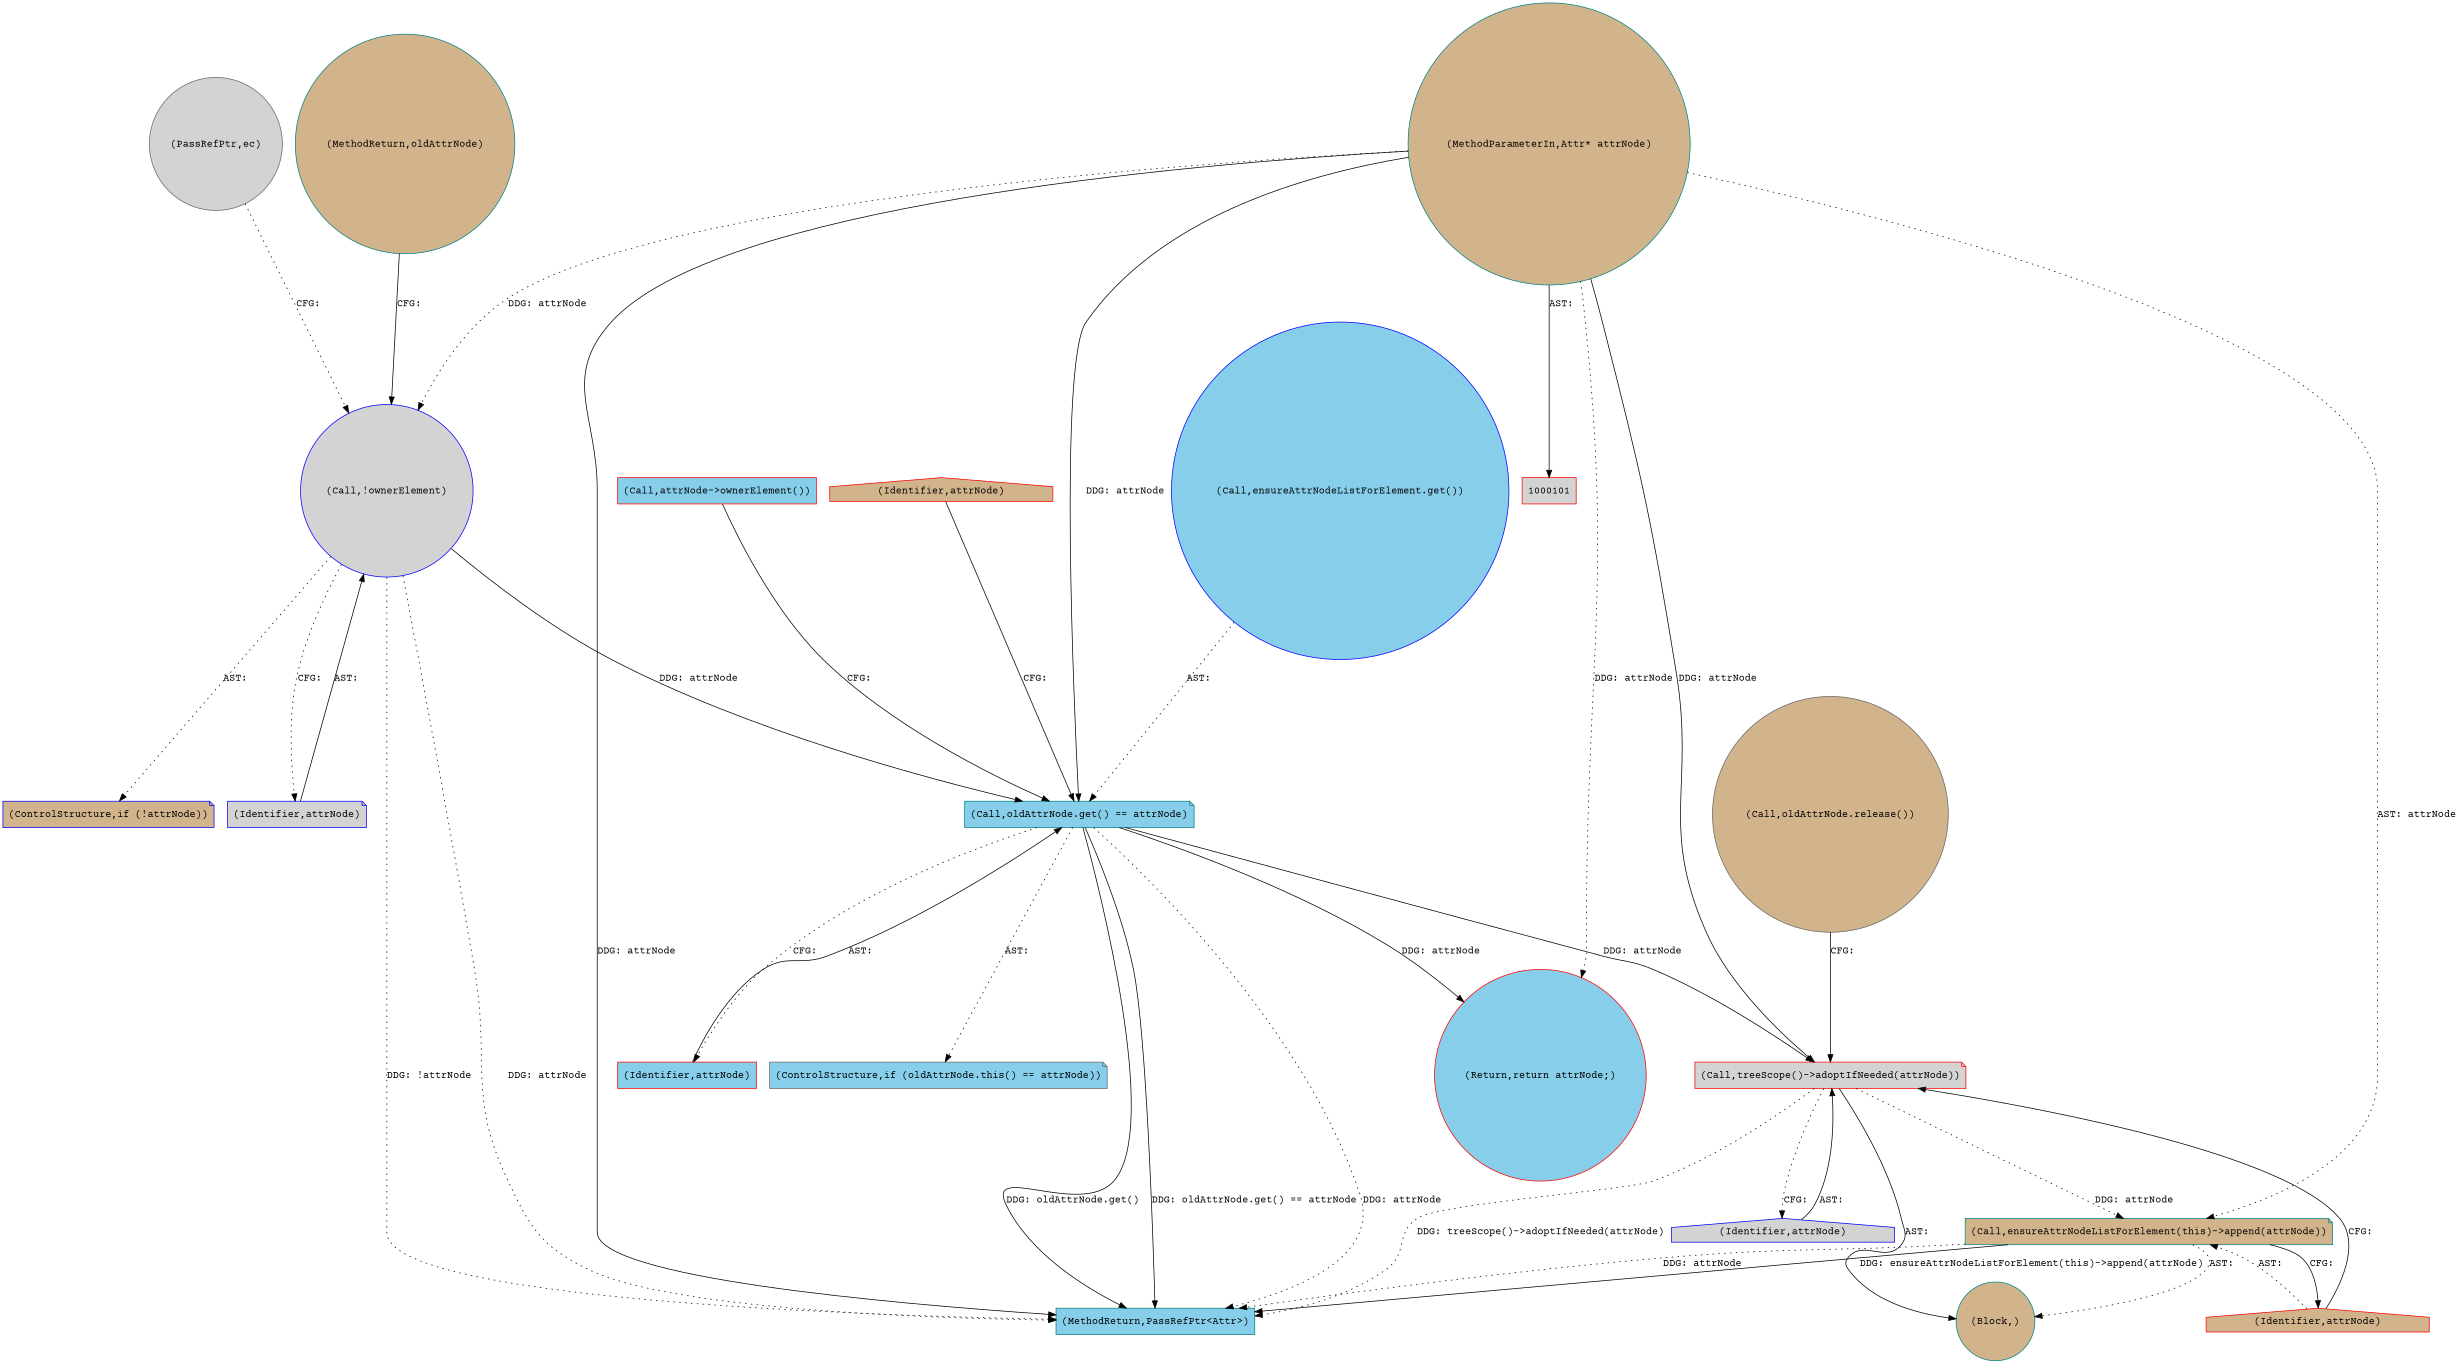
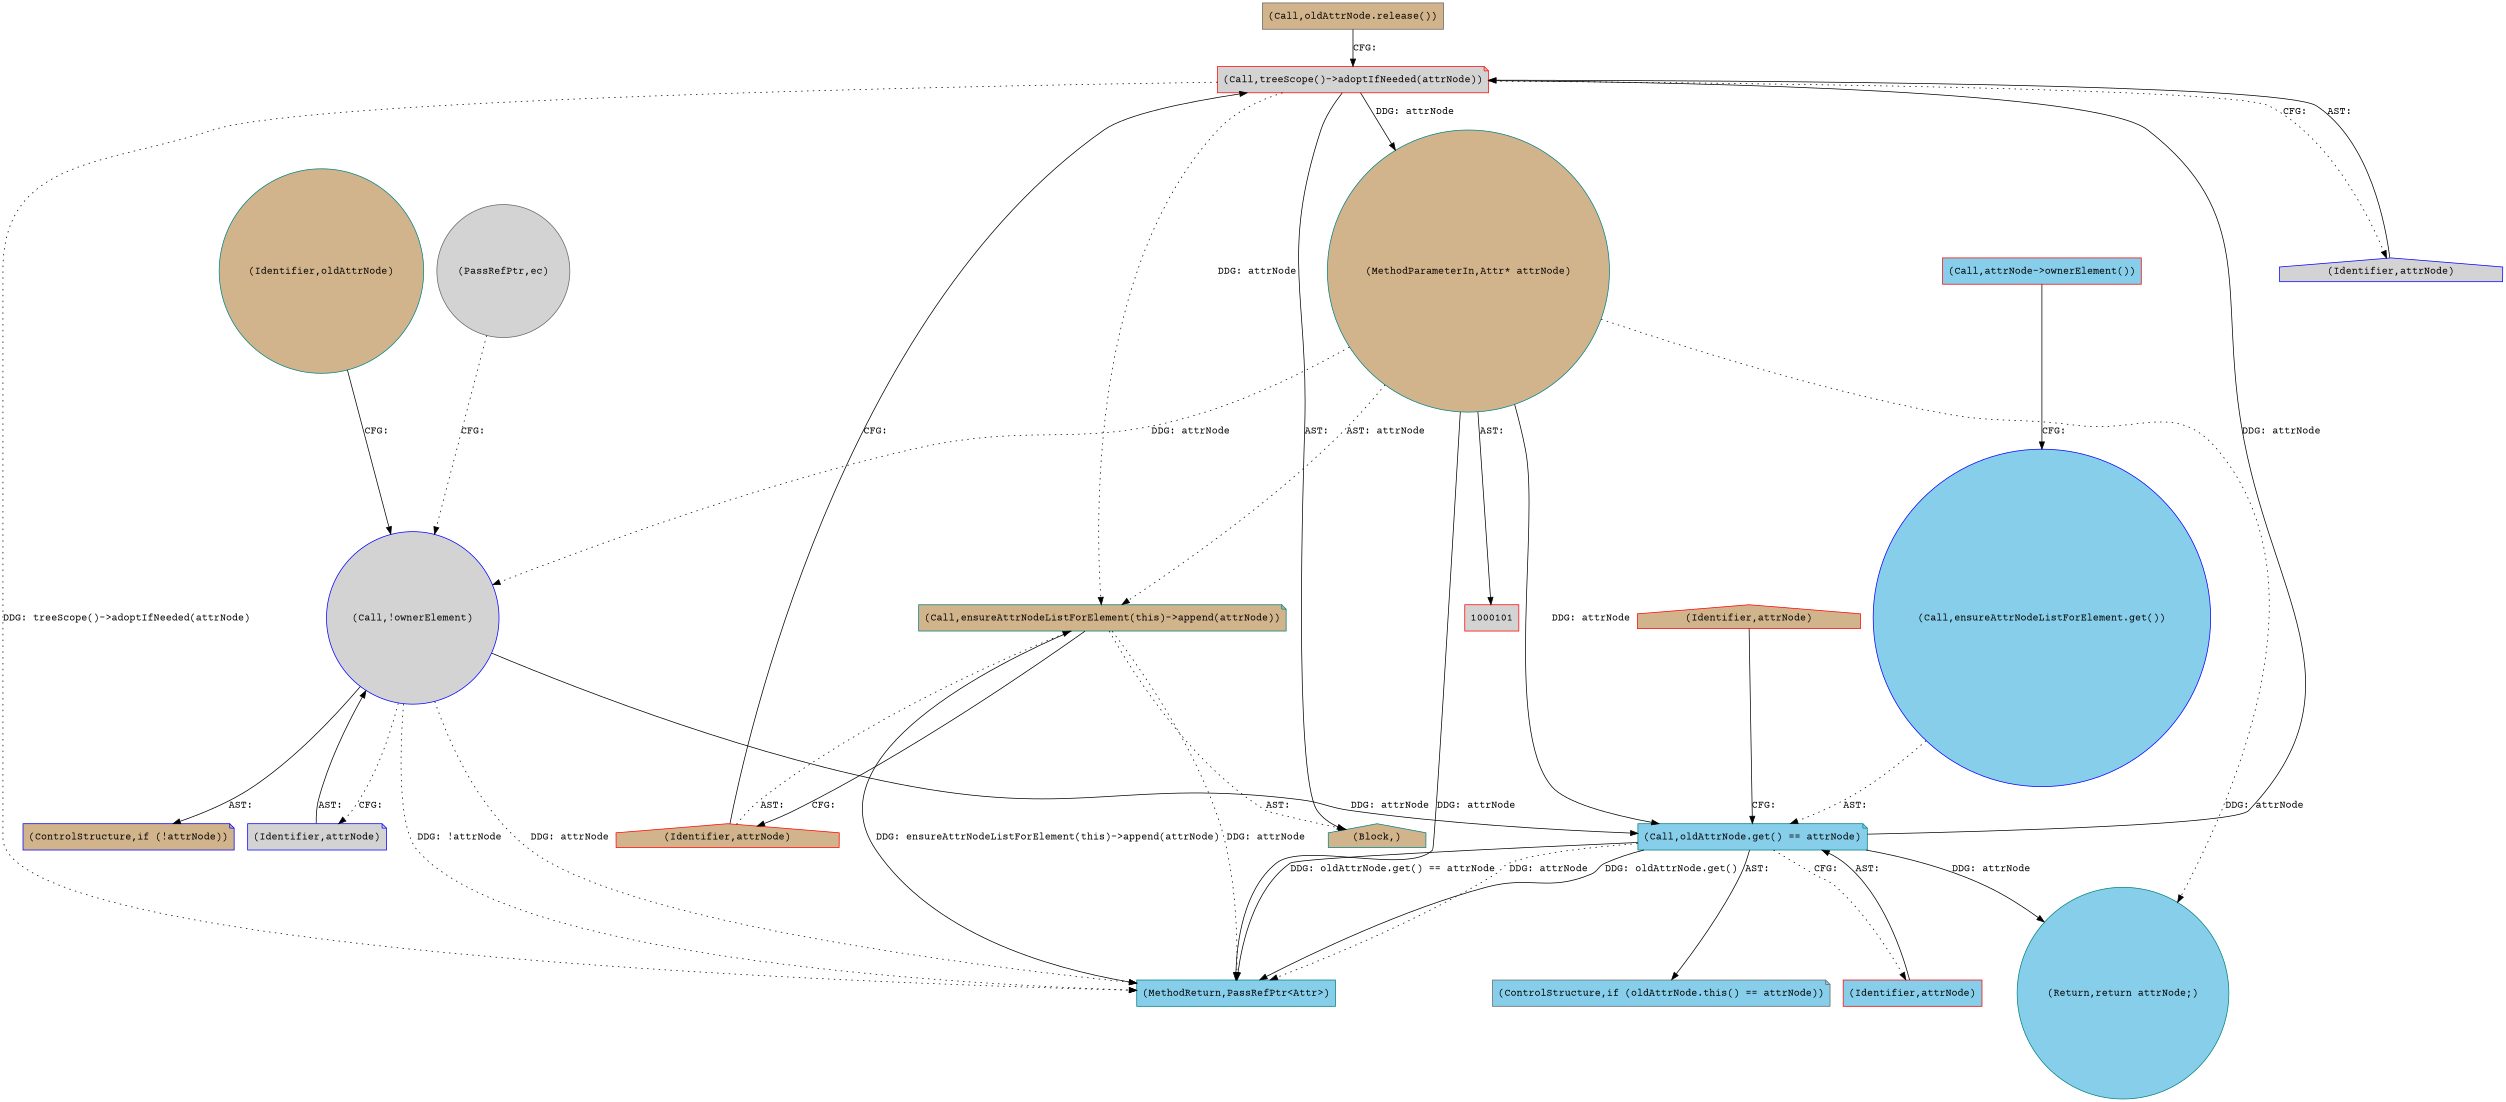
node "(MethodReturn,oldAttrNode)": label "(MethodReturn,oldAttrNode)" -> "(Identifier,oldAttrNode)"
edge "(Call,!ownerElement)" -> "(ControlStructure,if (!attrNode))": style dotted -> solid
edge "(Call,attrNode->ownerElement())" -> "(Call,oldAttrNode.get() == attrNode)": now "(Call,attrNode->ownerElement())" -> "(Call,ensureAttrNodeListForElement.get())"
edge "(MethodParameterIn,Attr* attrNode)" -> "(Call,treeScope()->adoptIfNeeded(attrNode))": reversed
node "(Call,oldAttrNode.release())": shape circle -> box
edge "(Call,oldAttrNode.get() == attrNode)" -> "(ControlStructure,if (oldAttrNode.this() == attrNode))": style dotted -> solid
node "(Return,return attrNode;)": color red -> teal
node "(Block,)": shape circle -> house
